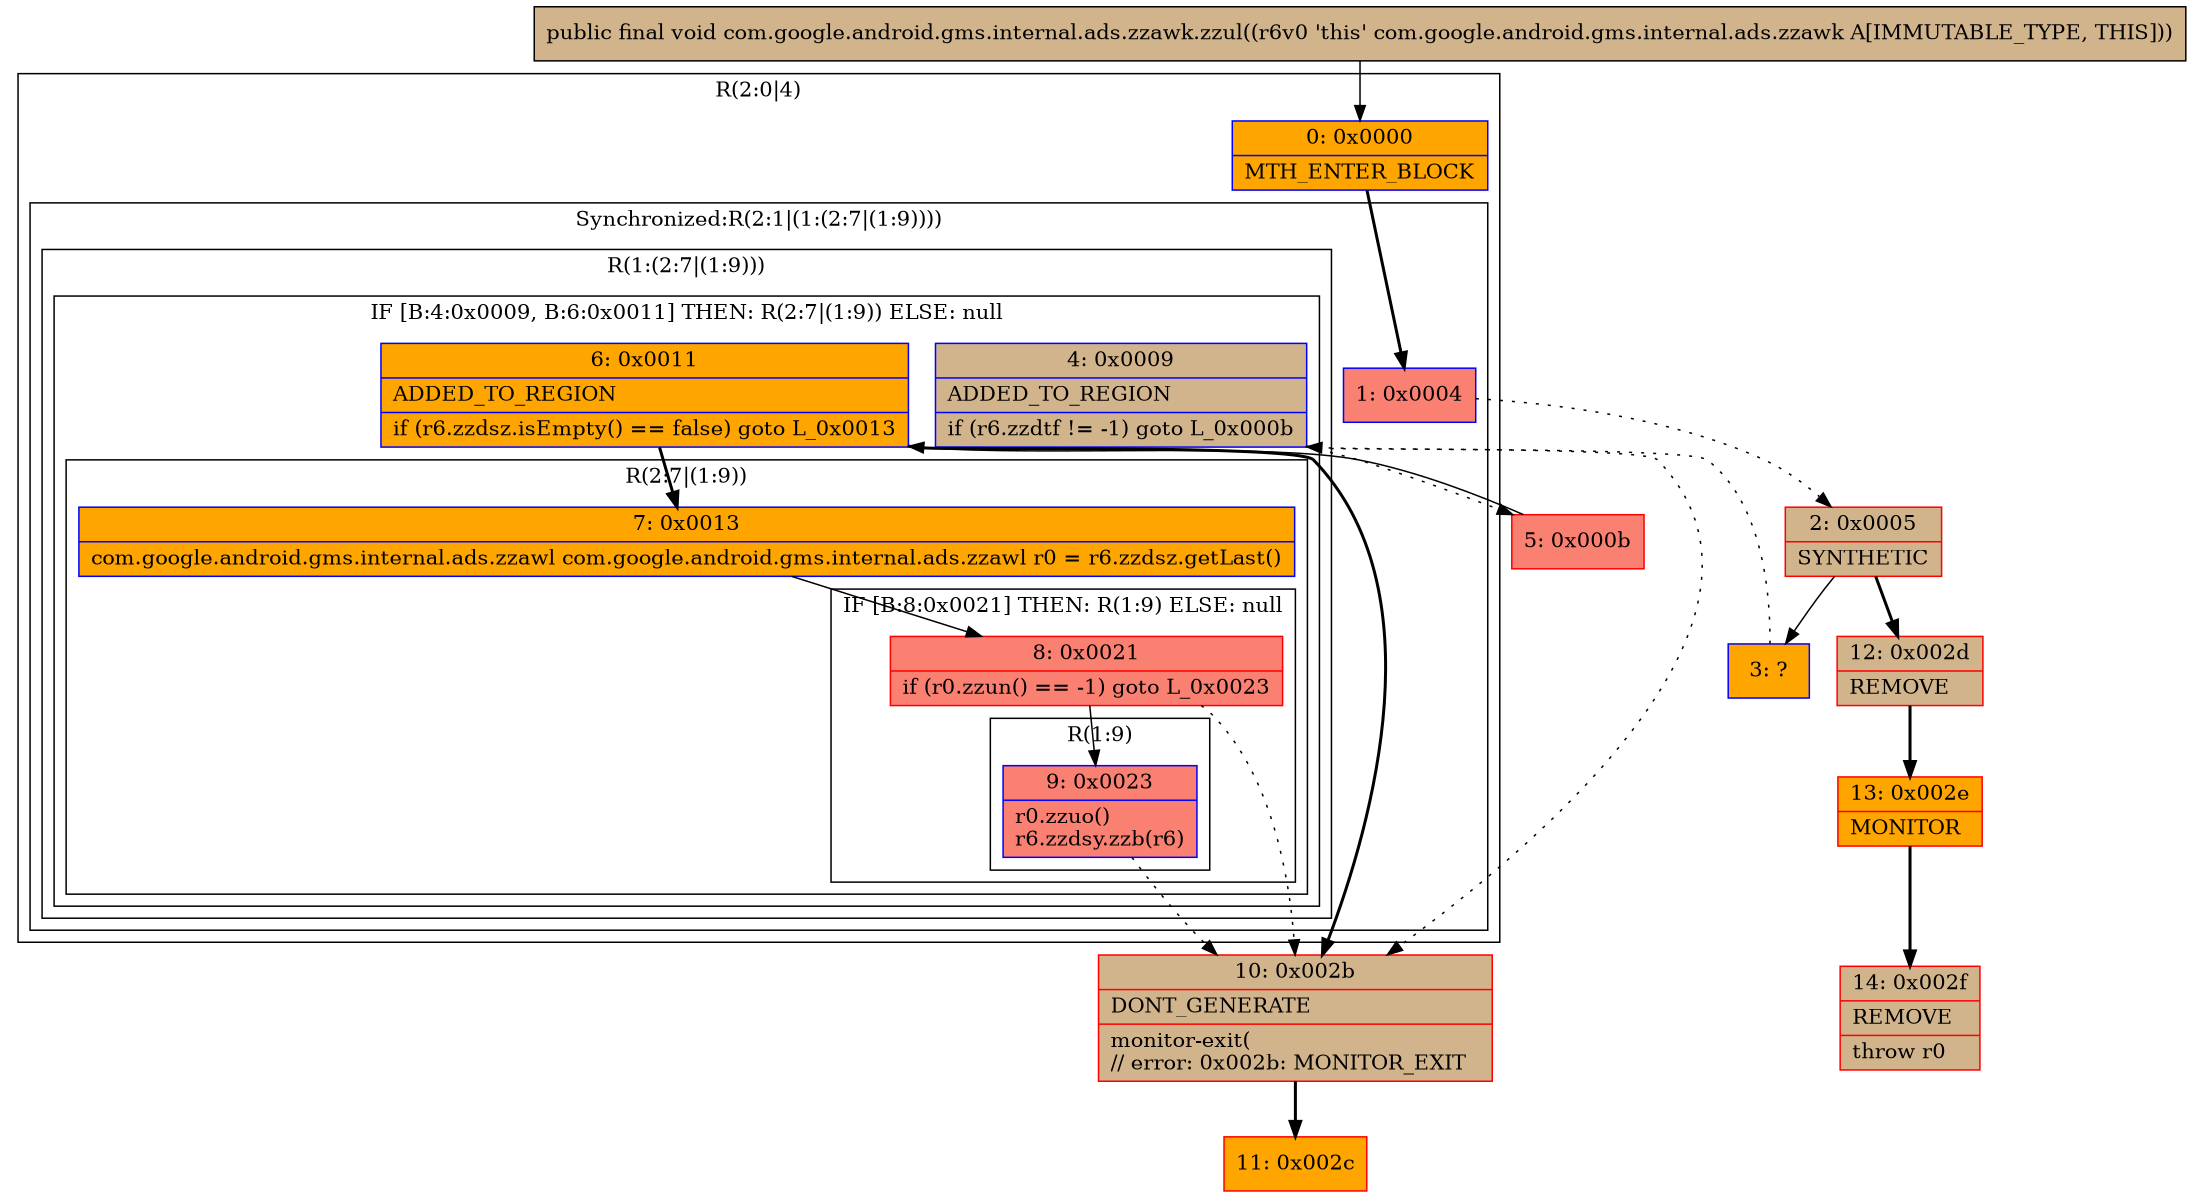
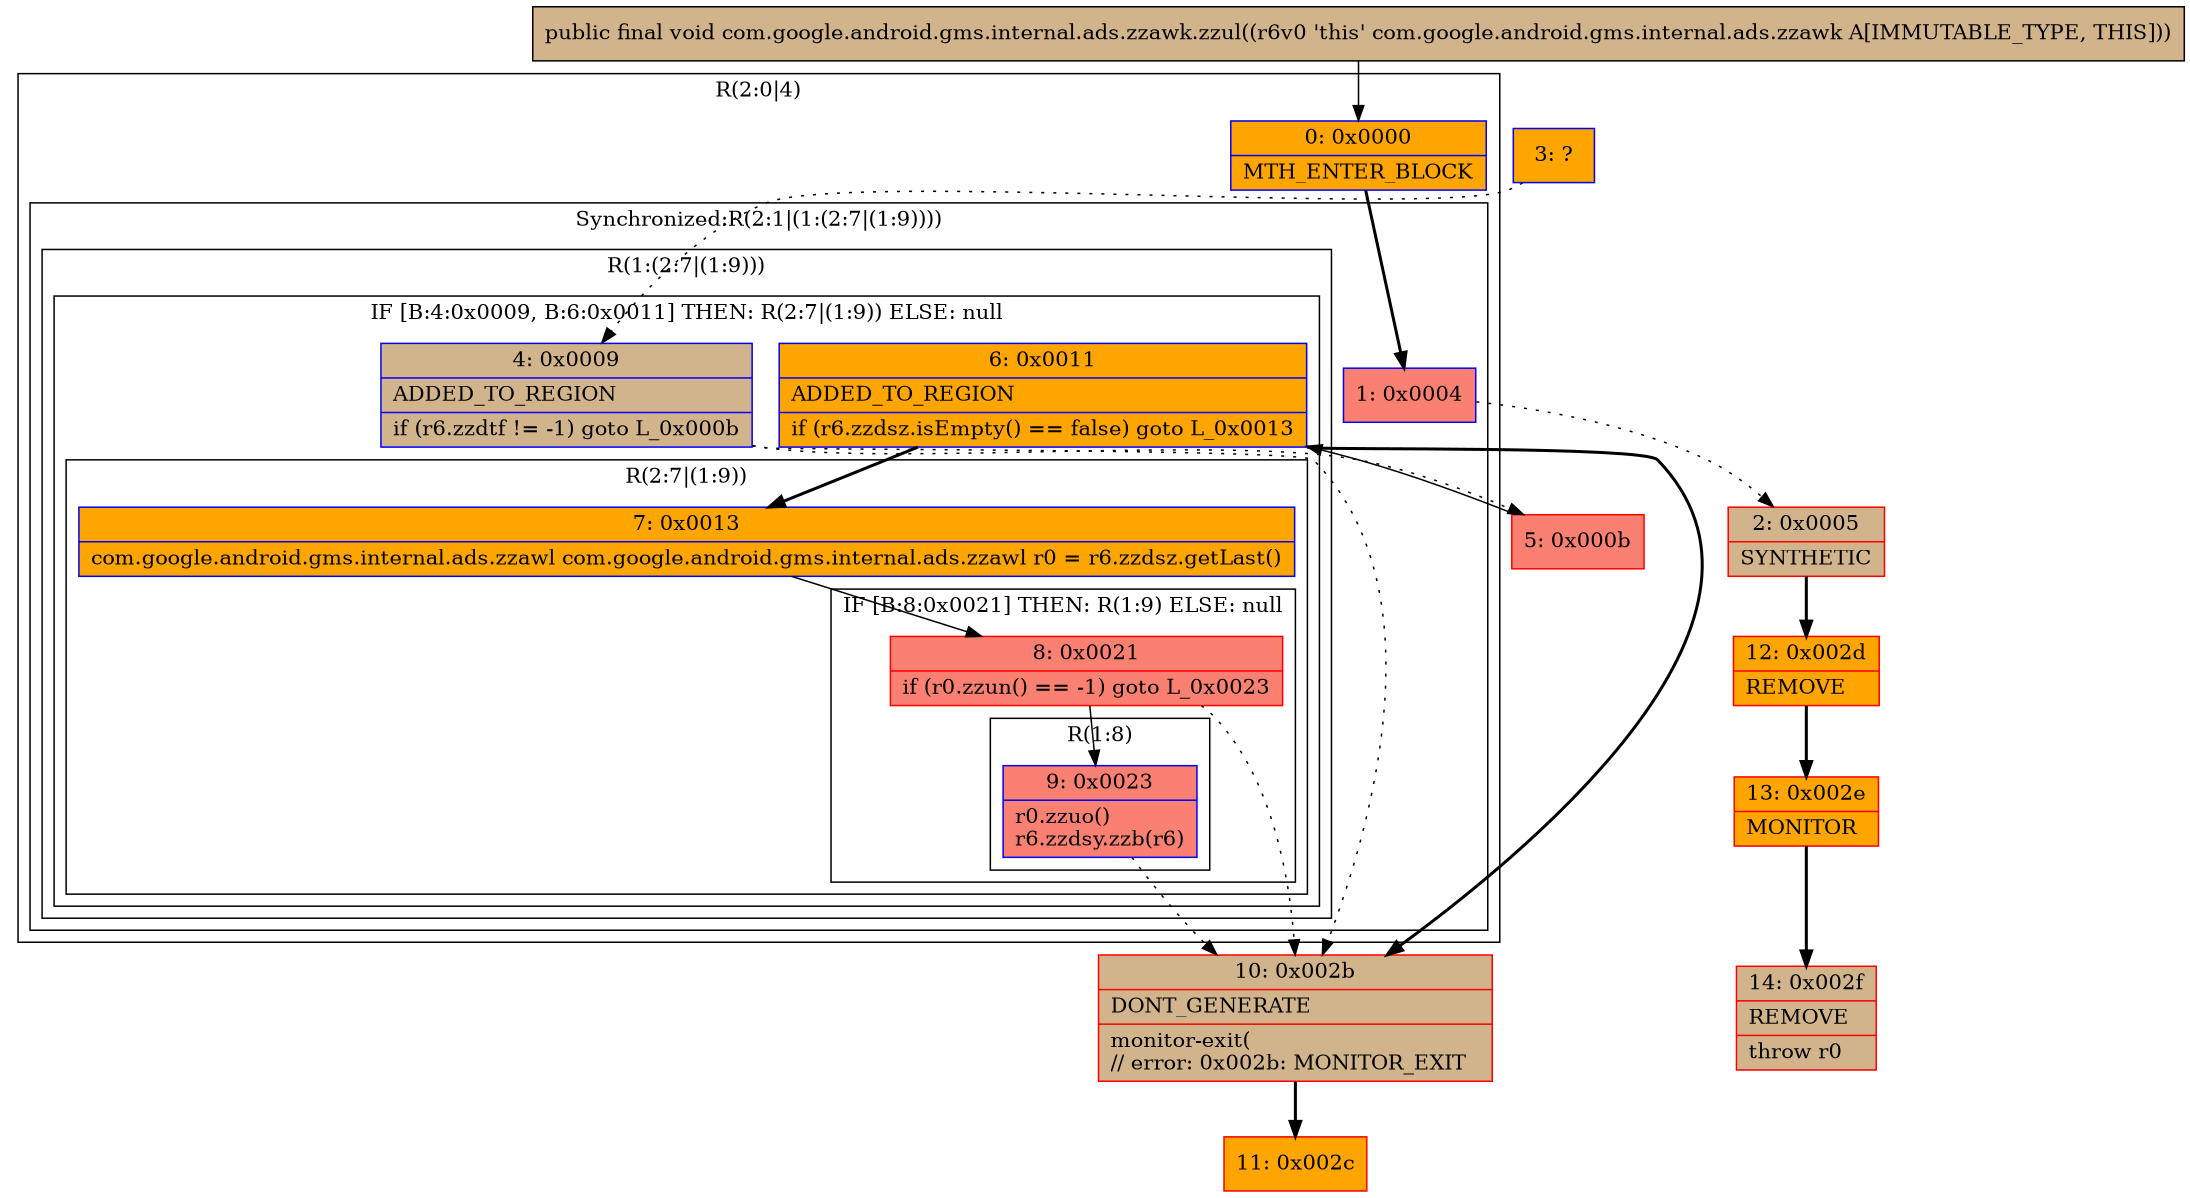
edge "2: 0x0005" -> "3: ?": removed
node "12: 0x002d": fillcolor tan -> orange
cluster "R(1:9)": label "R(1:9)" -> "R(1:8)"
